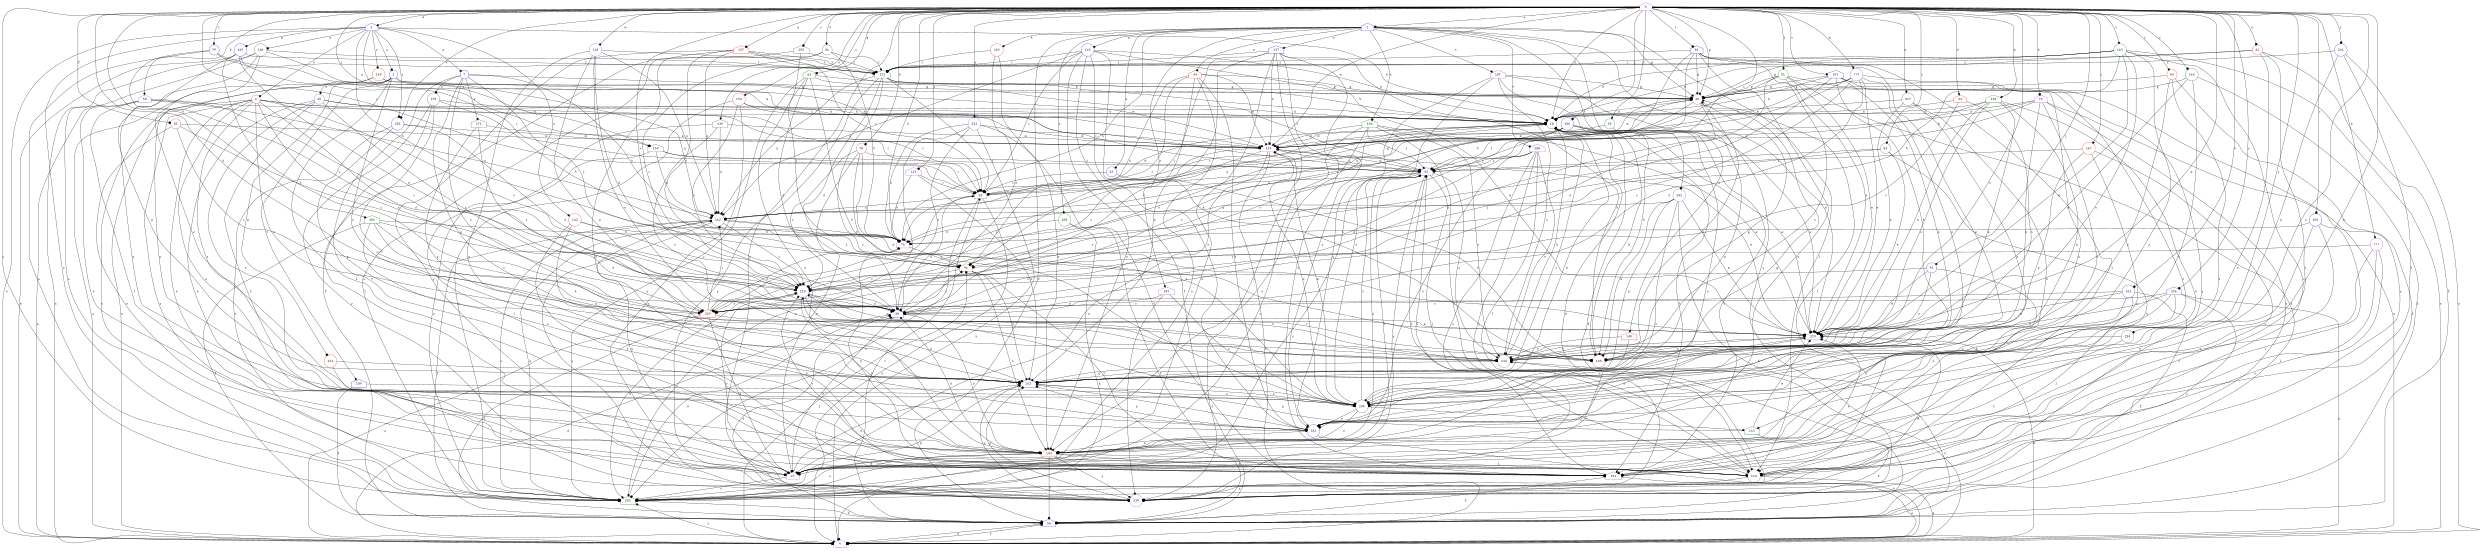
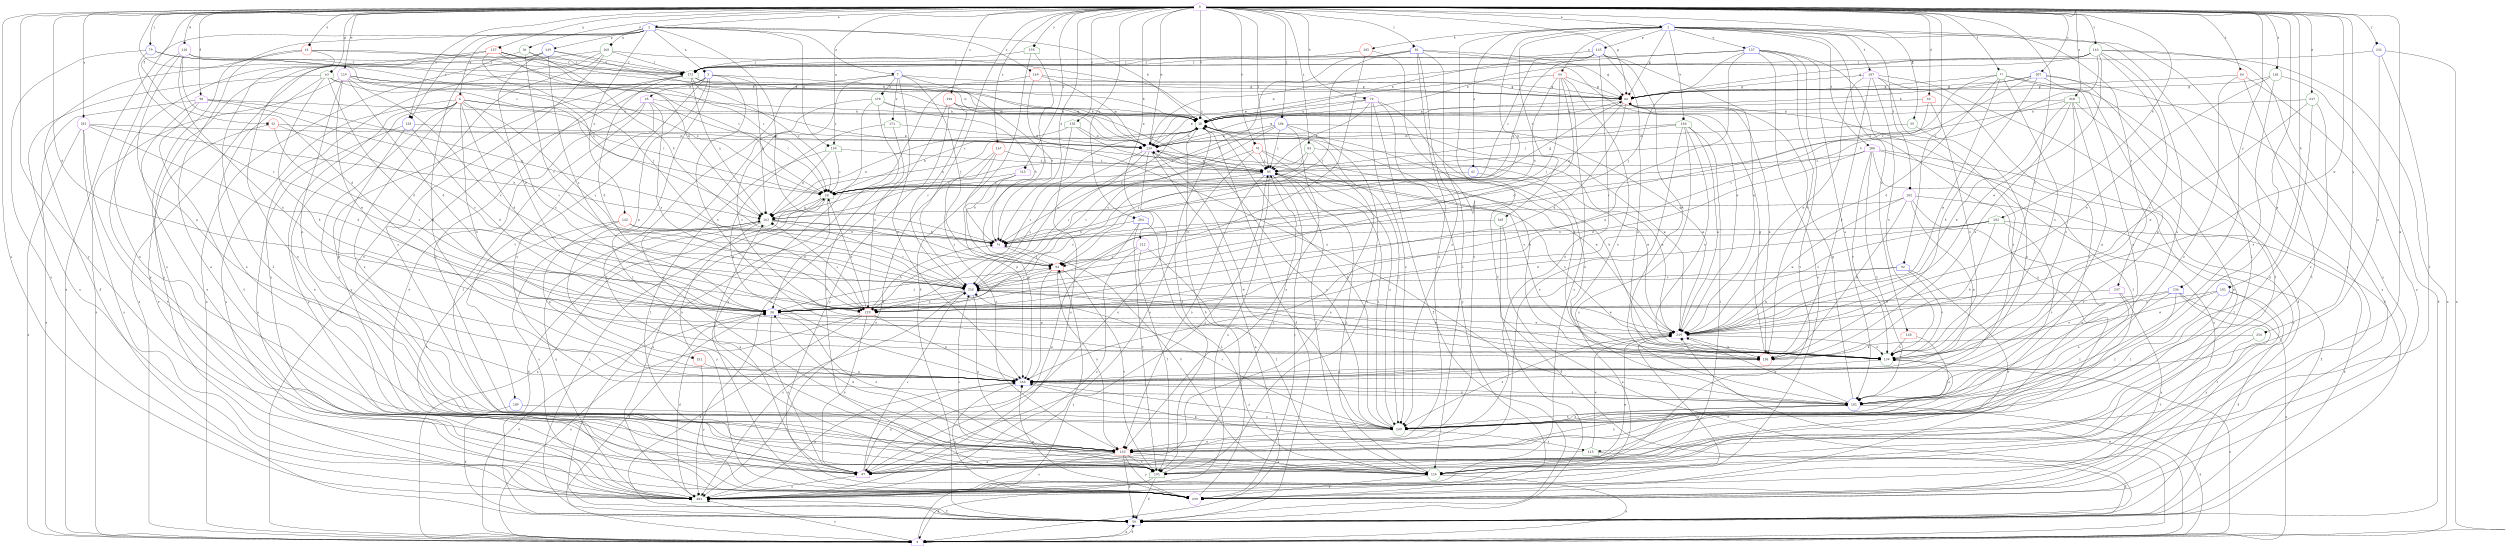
node "45": shape circle -> house
node "204": shape circle -> house
node "92": shape circle -> house
edge "145" -> "56": now "187" -> "56"
node "189": shape house -> circle
edge "181" -> "249": added, label "z"
